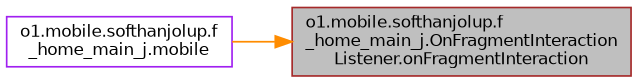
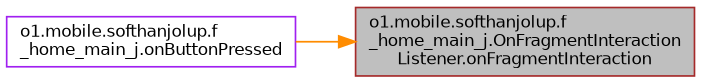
node "o1.mobile.softhanjolup.f _home_main_j.mobile": label "o1.mobile.softhanjolup.f _home_main_j.mobile" -> "o1.mobile.softhanjolup.f _home_main_j.onButtonPressed"
